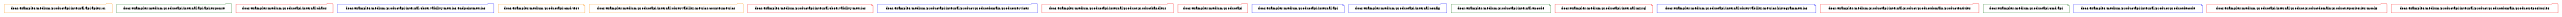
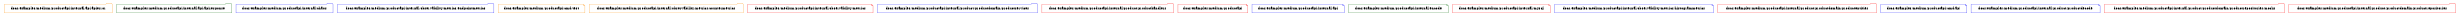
node "docs/examples/medium/productapi/internal/chaos": color red -> blue
node "docs/examples/medium/productapi": shape folder -> note
node "docs/examples/medium/productapi/internal/config": removed
node "docs/examples/medium/productapi/cmd/api": color darkgreen -> blue
